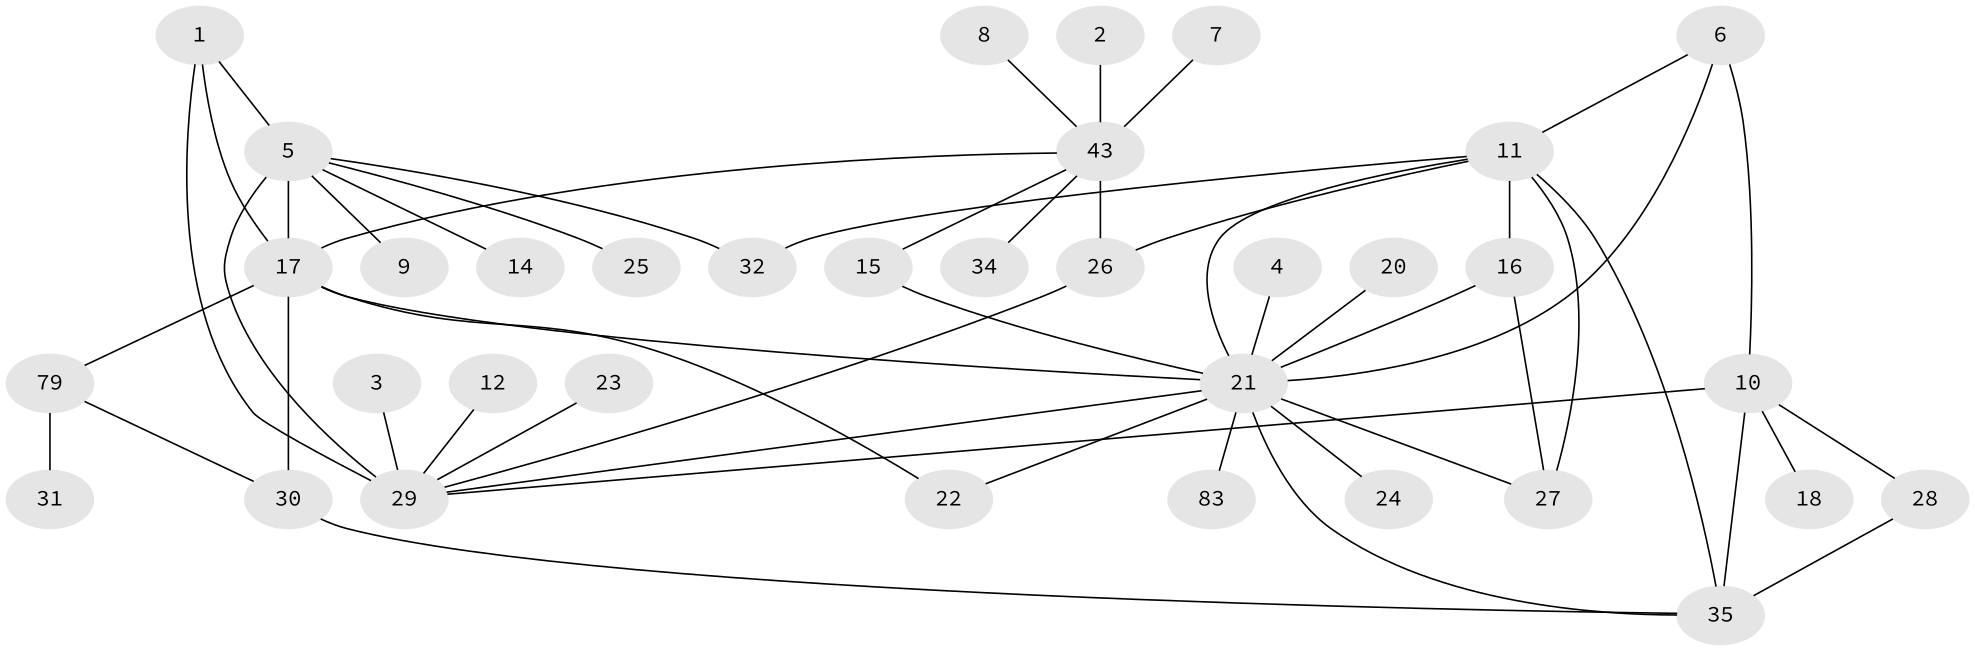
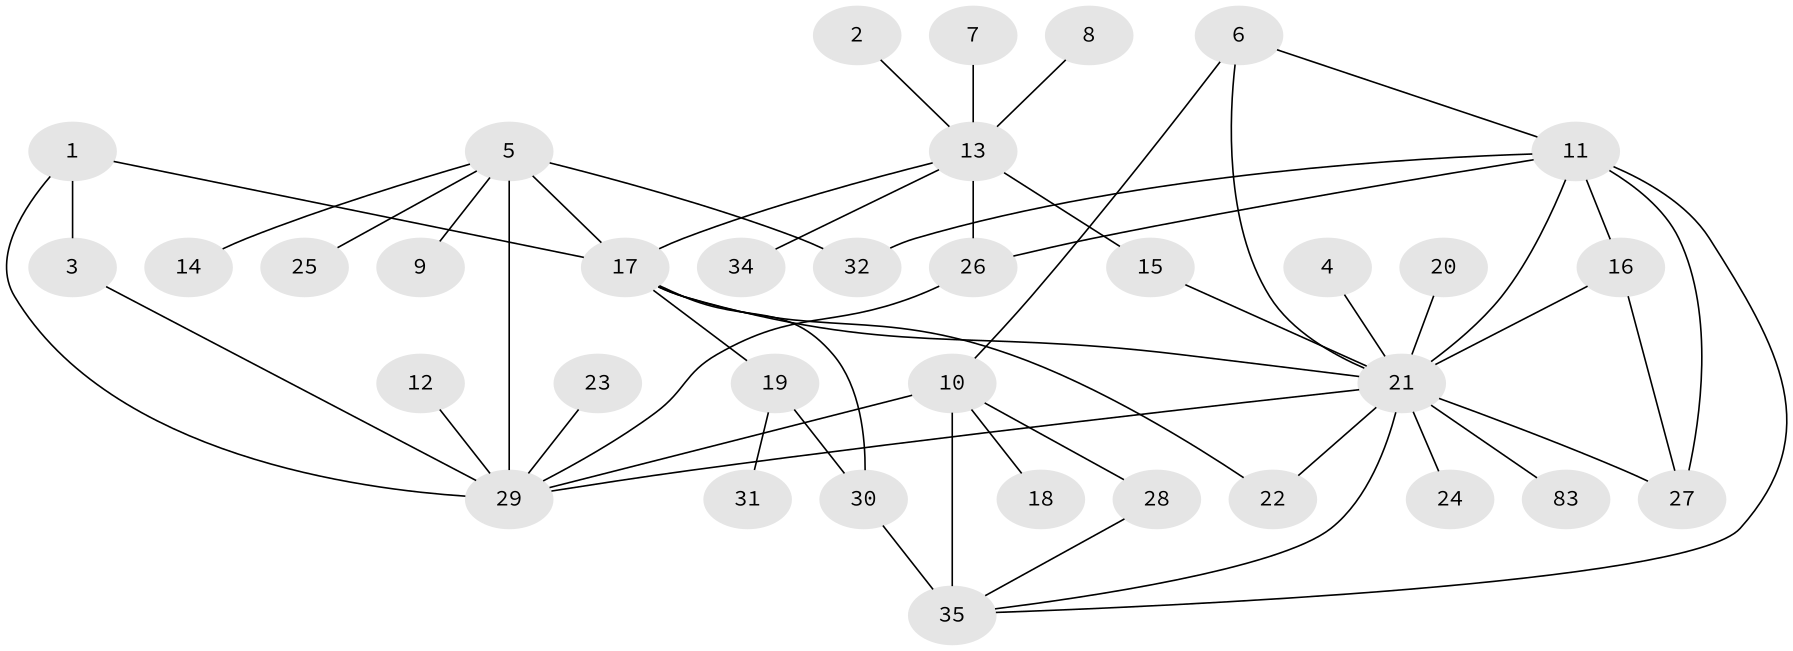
edge "1" -- "5": now "1" -- "3"
node "43": label "43" -> "13"
node "79": label "79" -> "19"
